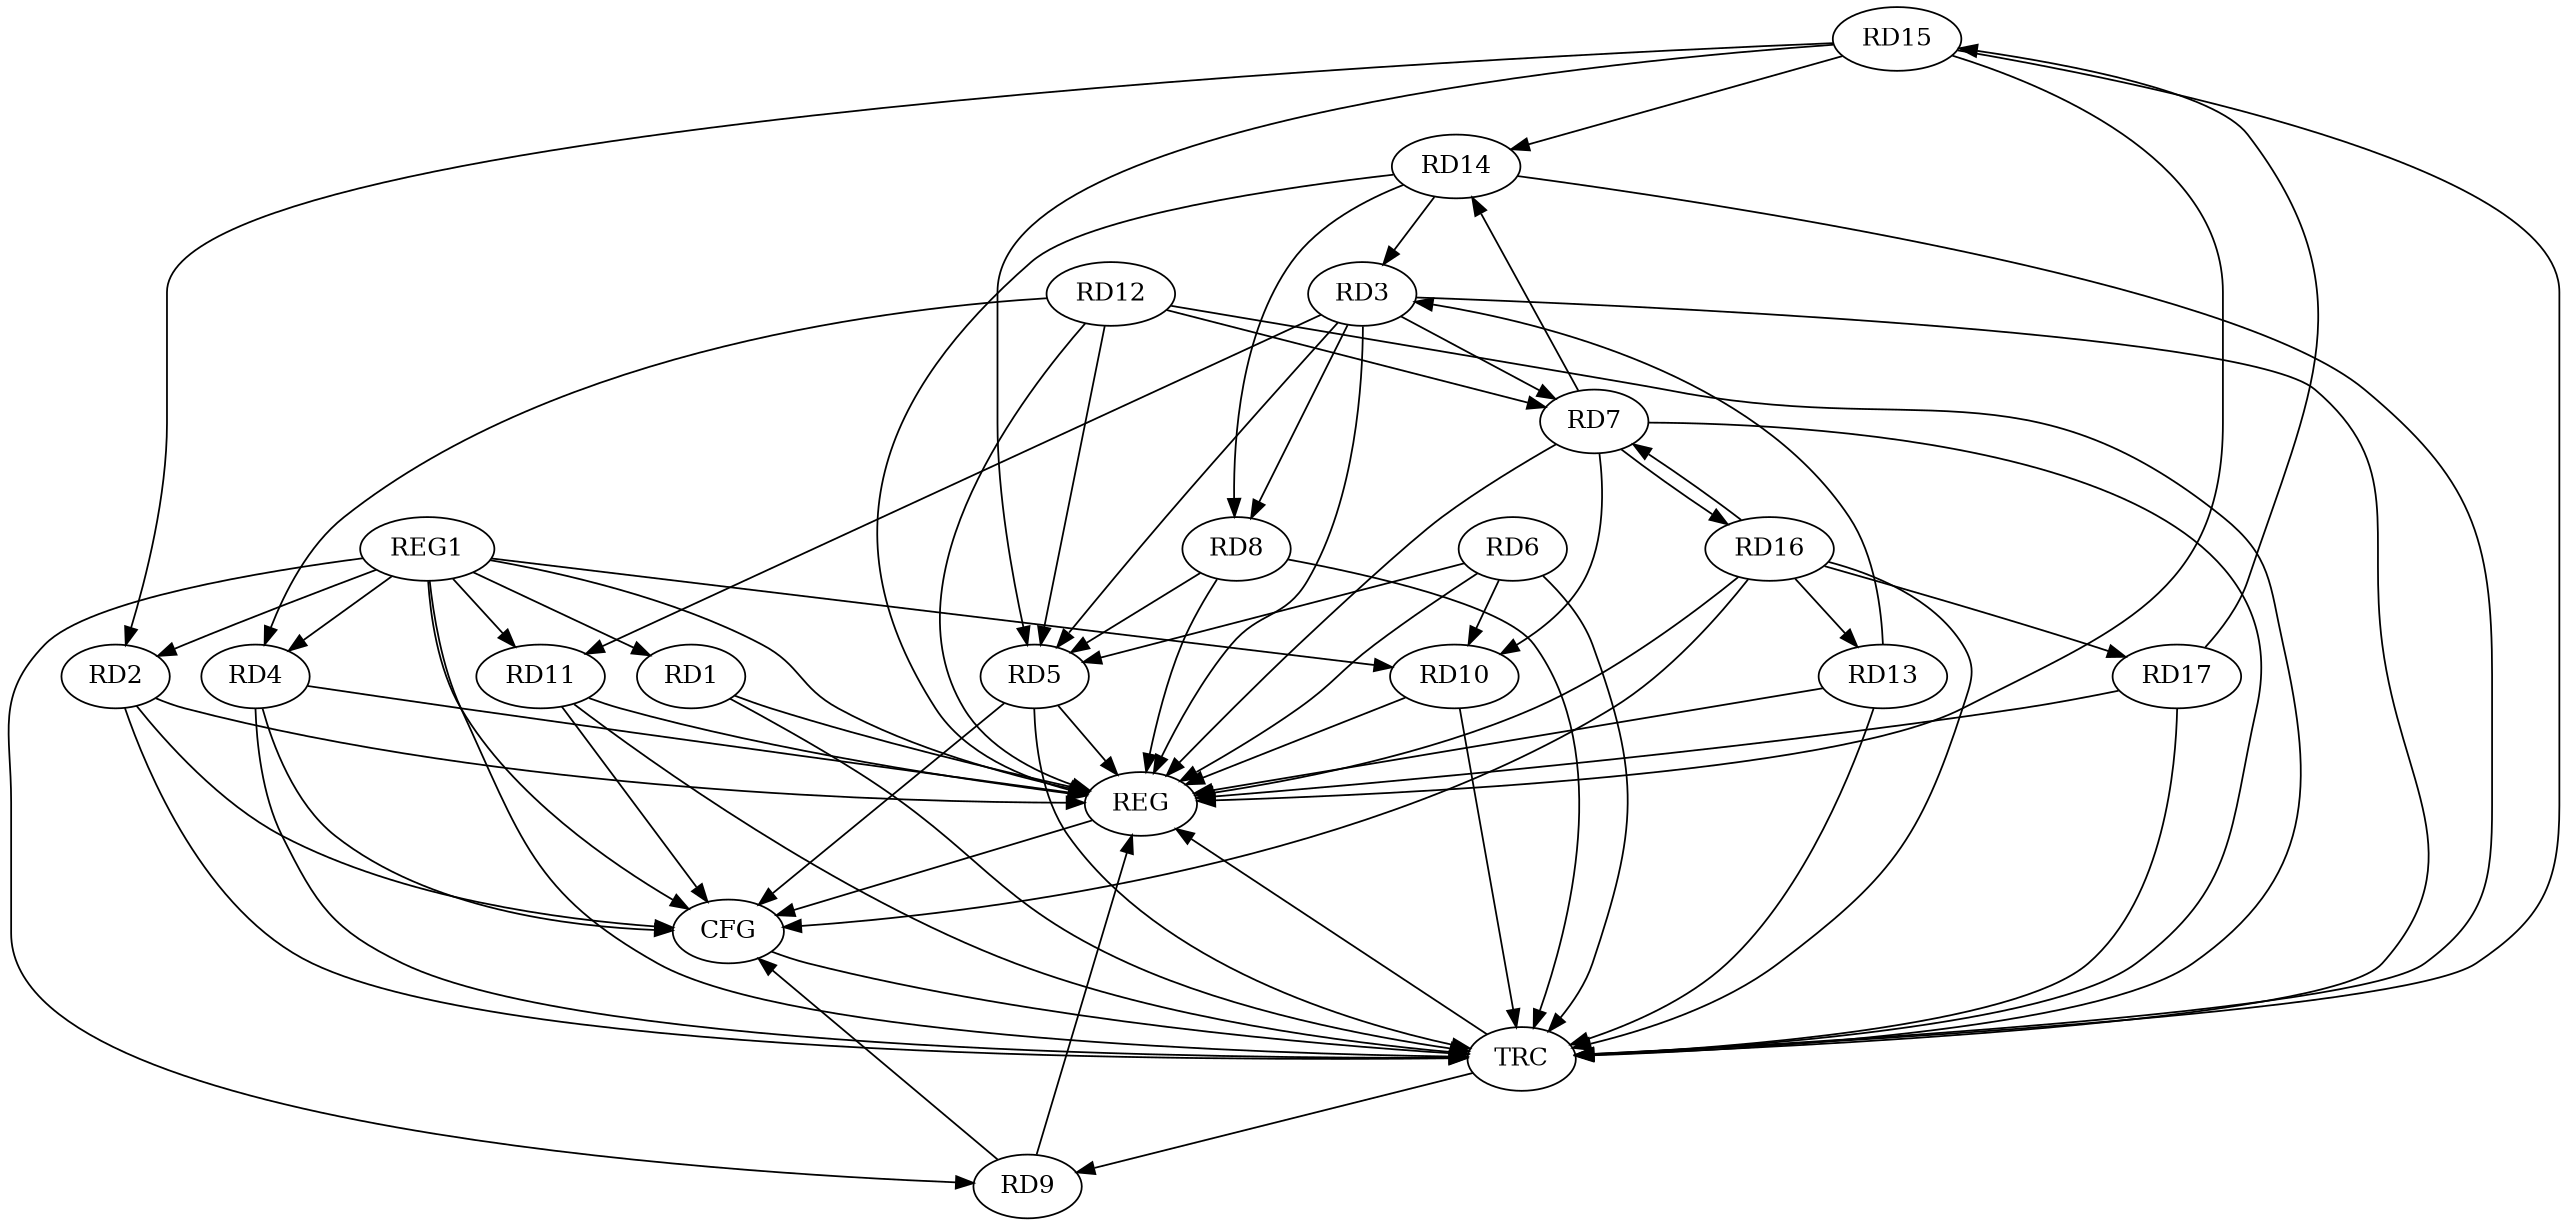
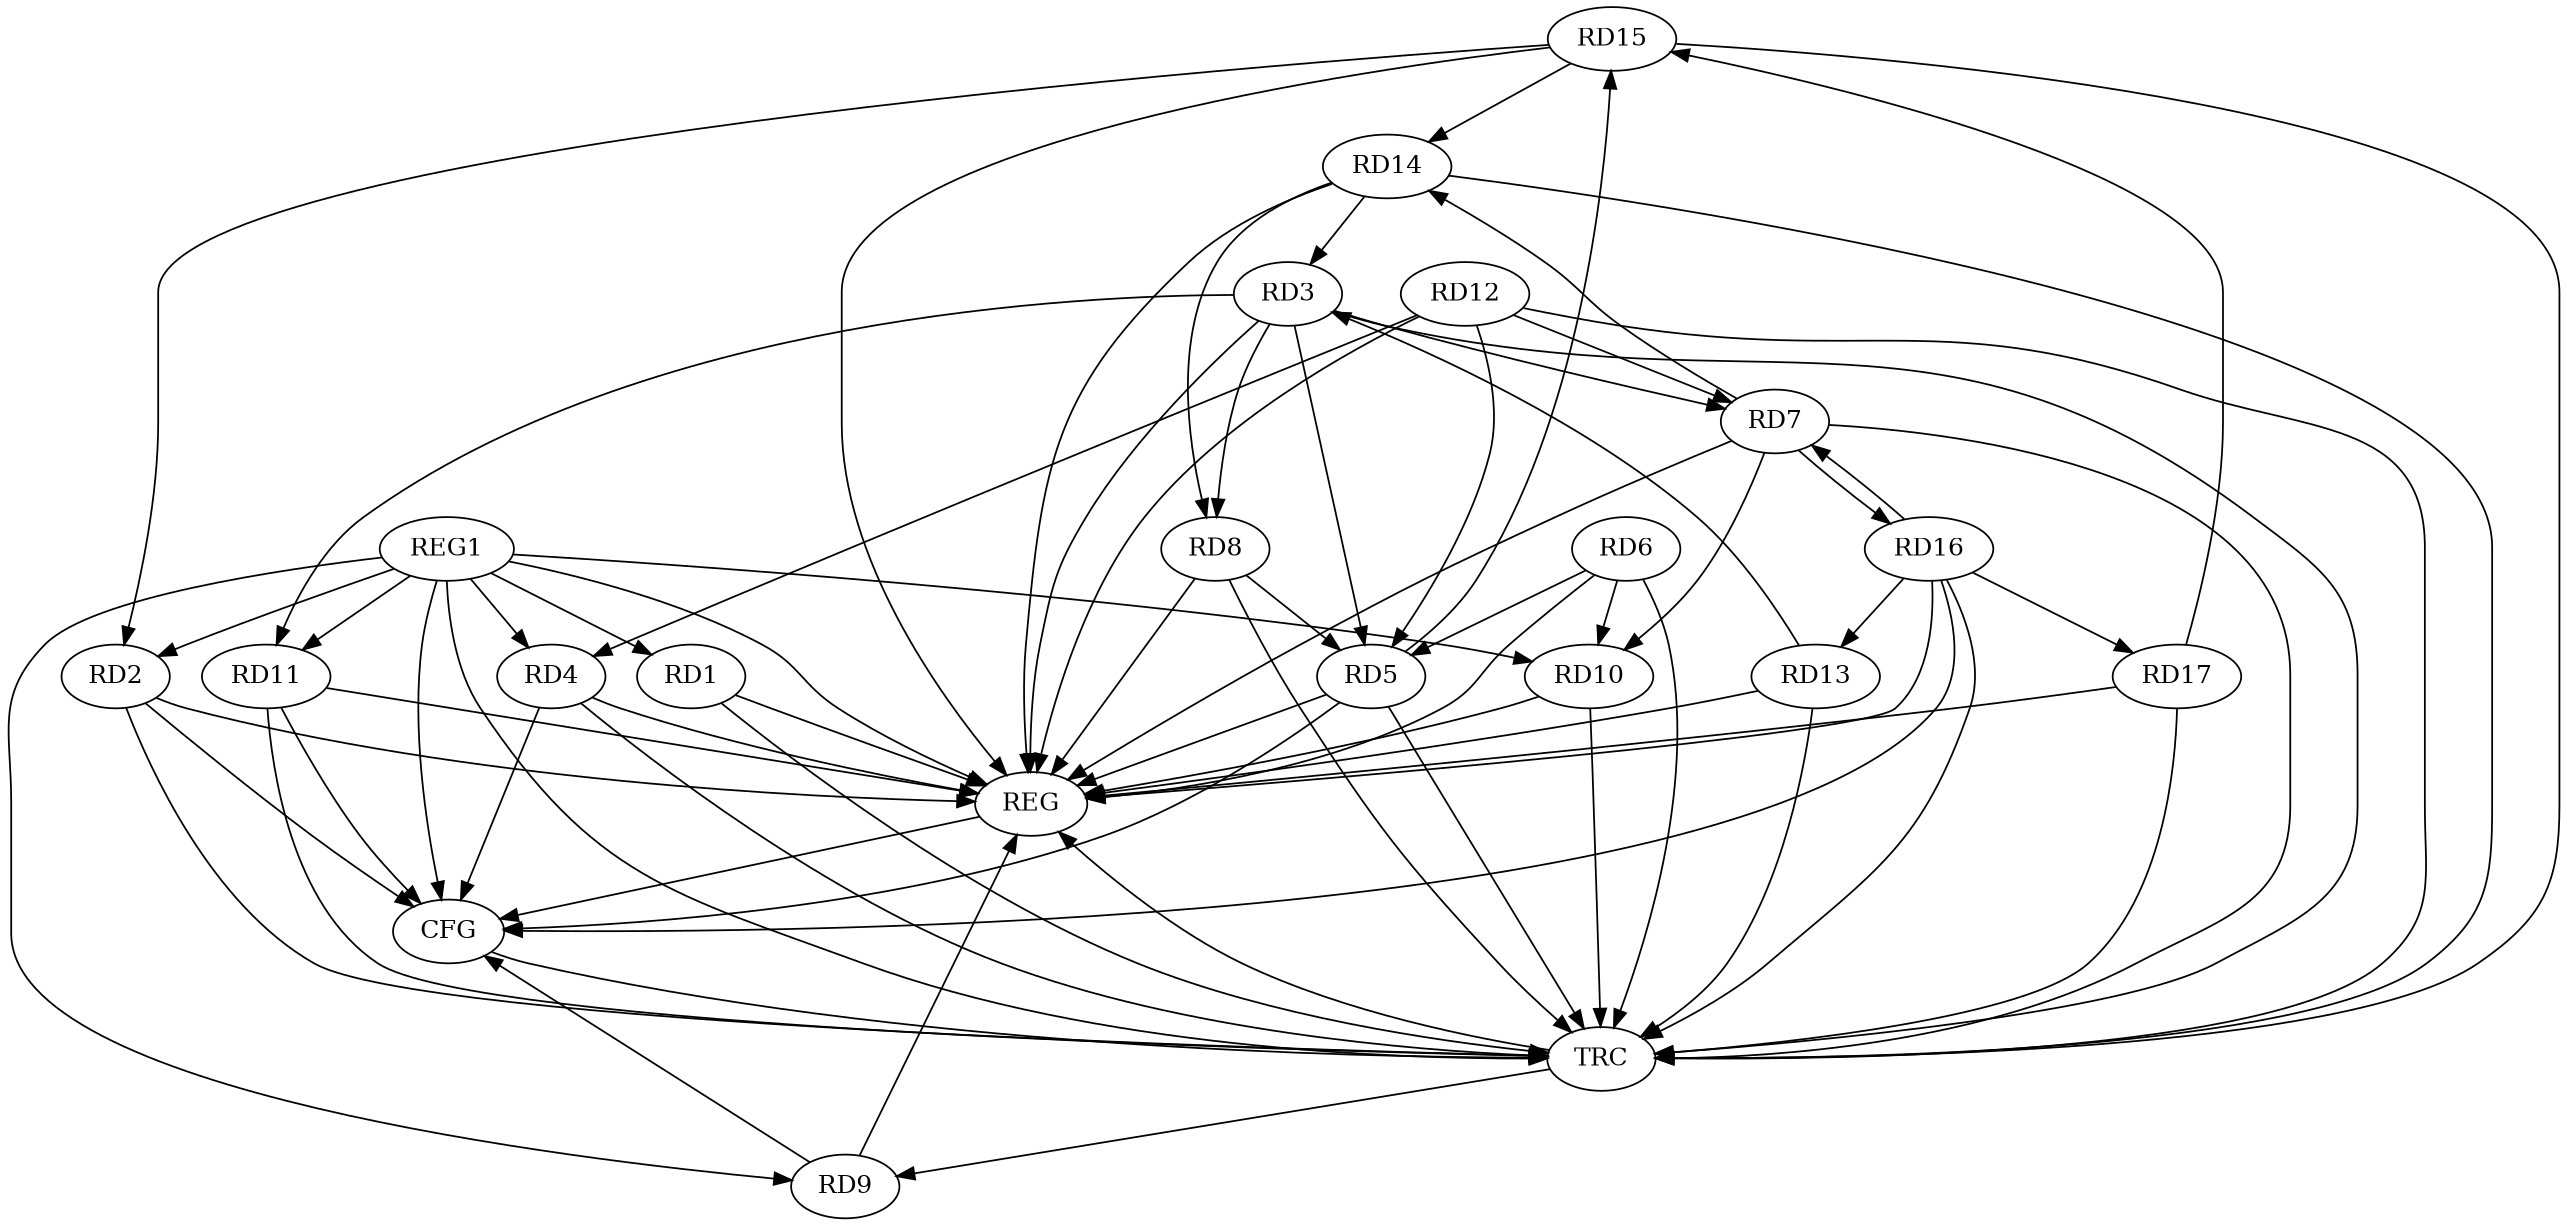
edge "RD15" -> "RD5": reversed
